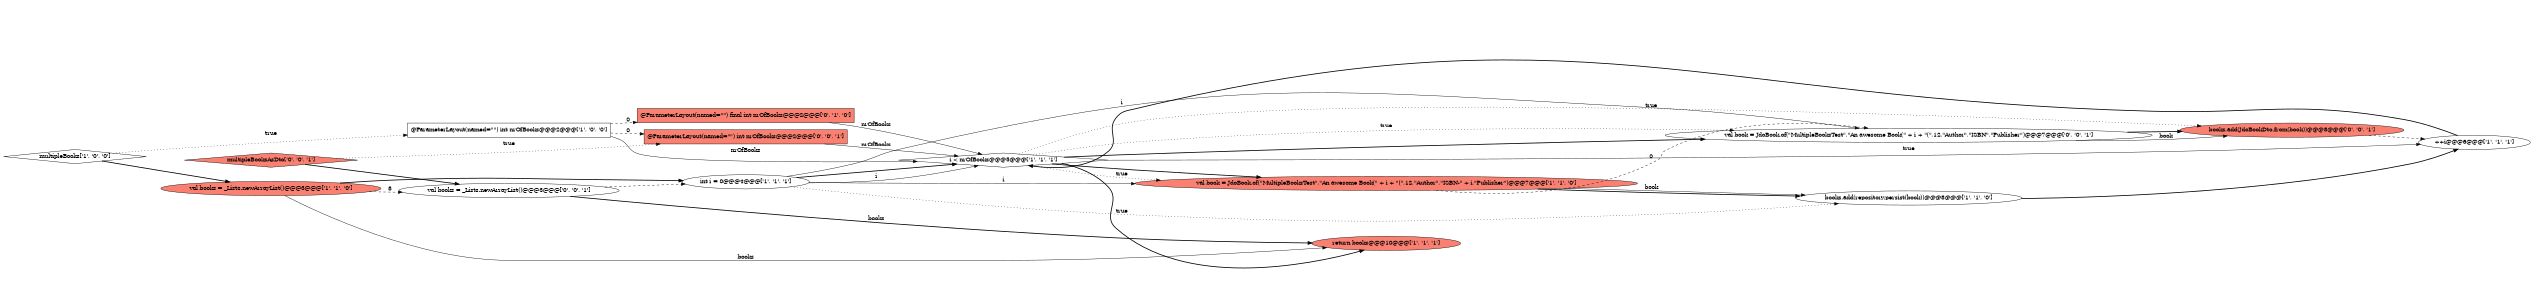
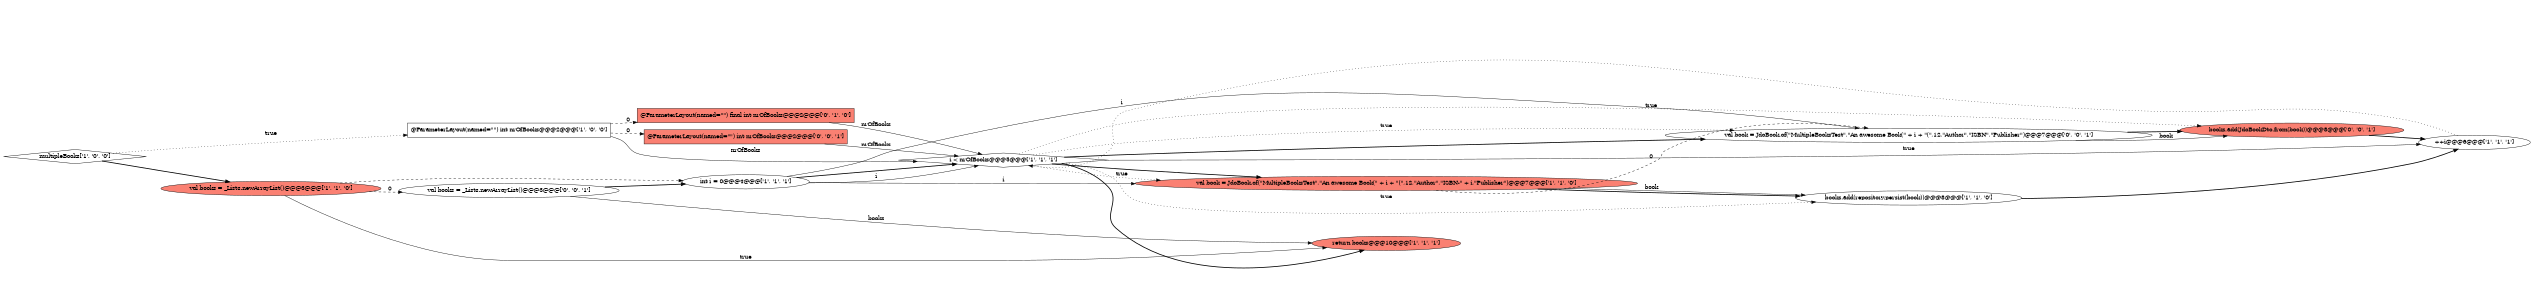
edge "++i@@@6@@@['1', '1', '1']" -> "i < nrOfBooks@@@5@@@['1', '1', '1']": style bold -> dotted
edge "books.add(JdoBookDto.from(book))@@@8@@@['0', '0', '1']" -> "++i@@@6@@@['1', '1', '1']": style dashed -> bold
node "multipleBooksAsDto['0', '0', '1']": removed
edge "val books = _Lists.newArrayList()@@@3@@@['1', '1', '0']" -> "int i = 0@@@4@@@['1', '1', '1']": style bold -> dashed
edge "val books = _Lists.newArrayList()@@@3@@@['0', '0', '1']" -> "int i = 0@@@4@@@['1', '1', '1']": style dashed -> bold
edge "val books = _Lists.newArrayList()@@@3@@@['1', '1', '0']" -> "val books = _Lists.newArrayList()@@@3@@@['0', '0', '1']": label "8" -> "0"
edge "int i = 0@@@4@@@['1', '1', '1']" -> "books.add(repository.persist(book))@@@8@@@['1', '1', '0']": now "i < nrOfBooks@@@5@@@['1', '1', '1']" -> "books.add(repository.persist(book))@@@8@@@['1', '1', '0']"
edge "val books = _Lists.newArrayList()@@@3@@@['0', '0', '1']" -> "return books@@@10@@@['1', '1', '1']": style bold -> solid
edge "val books = _Lists.newArrayList()@@@3@@@['1', '1', '0']" -> "return books@@@10@@@['1', '1', '1']": label "books" -> "true"
